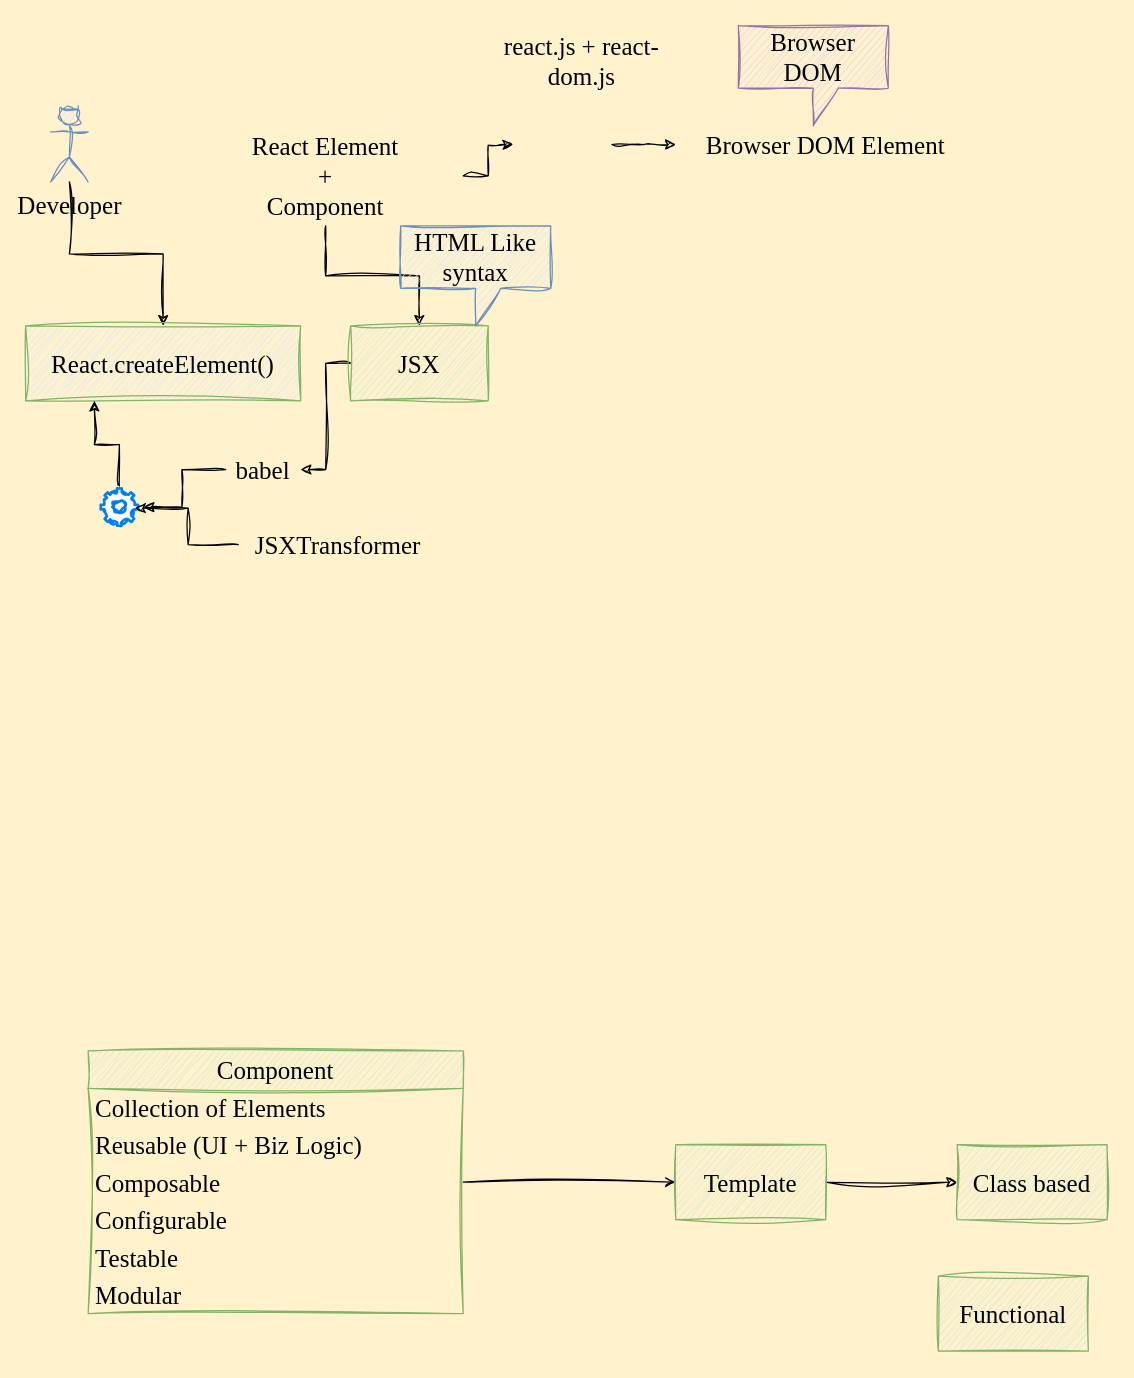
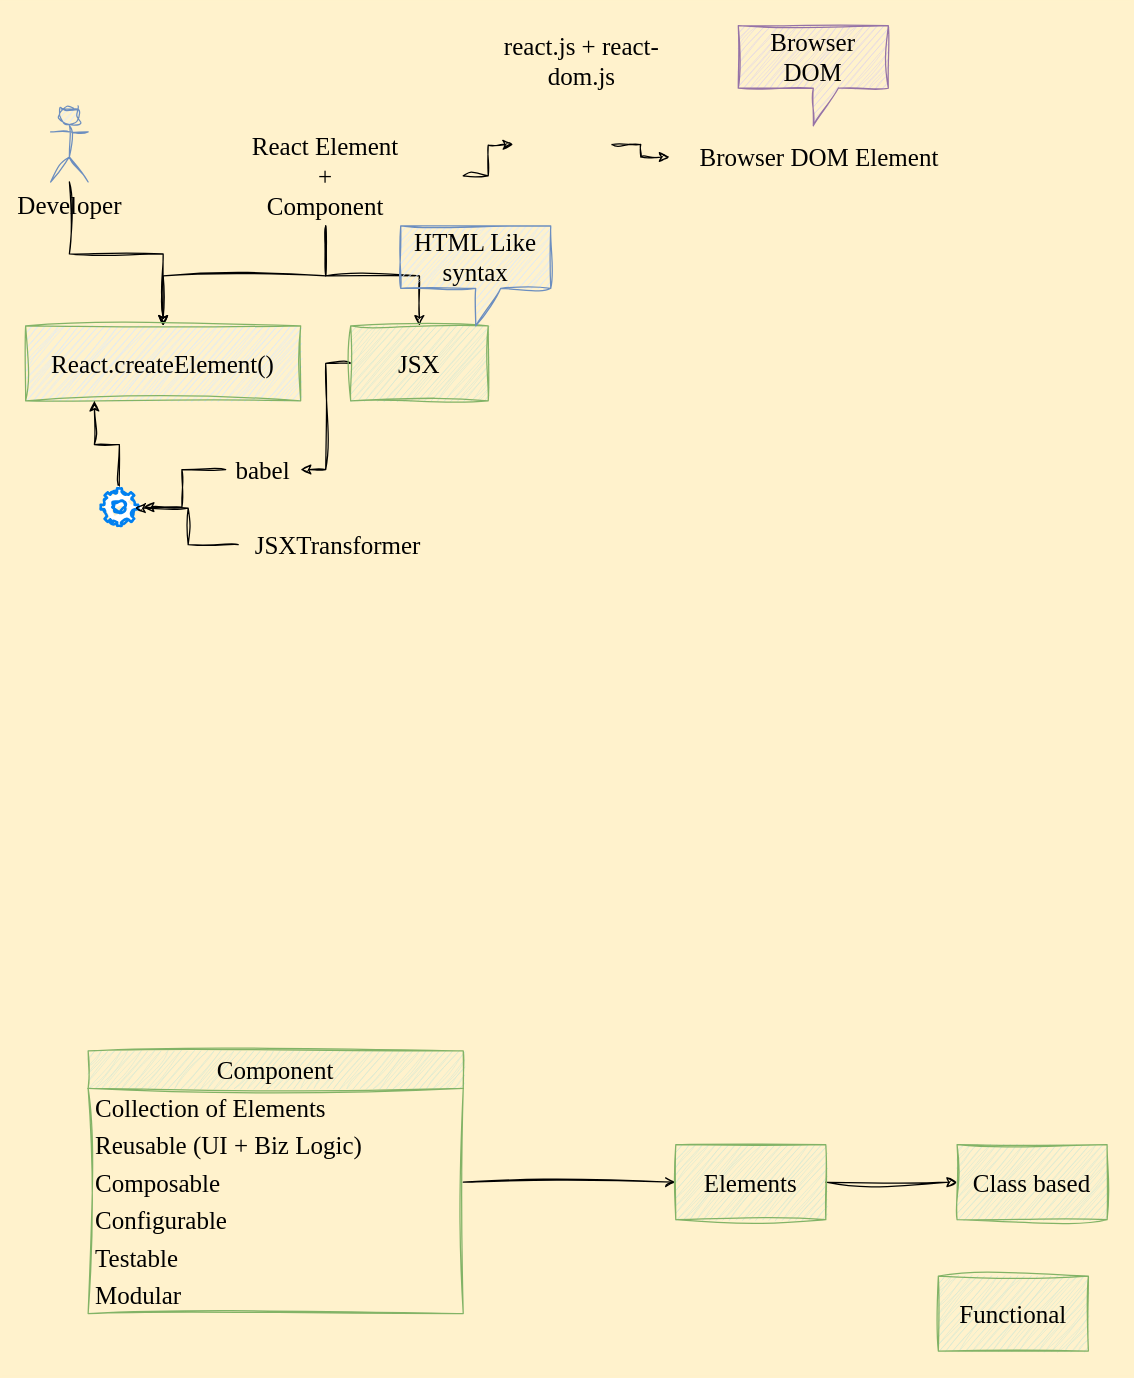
node "Browser DOM Element": moved (826, 144) -> (819, 157)
edge "React Element + Component" -> "React.createElement()": added
node "Template": label "Template" -> "Elements"
